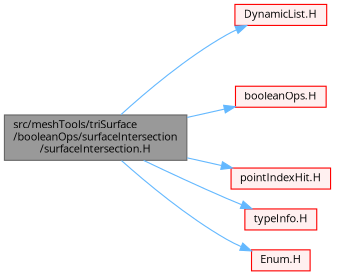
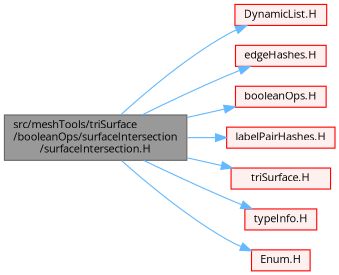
node "edgeHashes.H": added
node "labelPairHashes.H": added
node "pointIndexHit.H": label "pointIndexHit.H" -> "triSurface.H"
